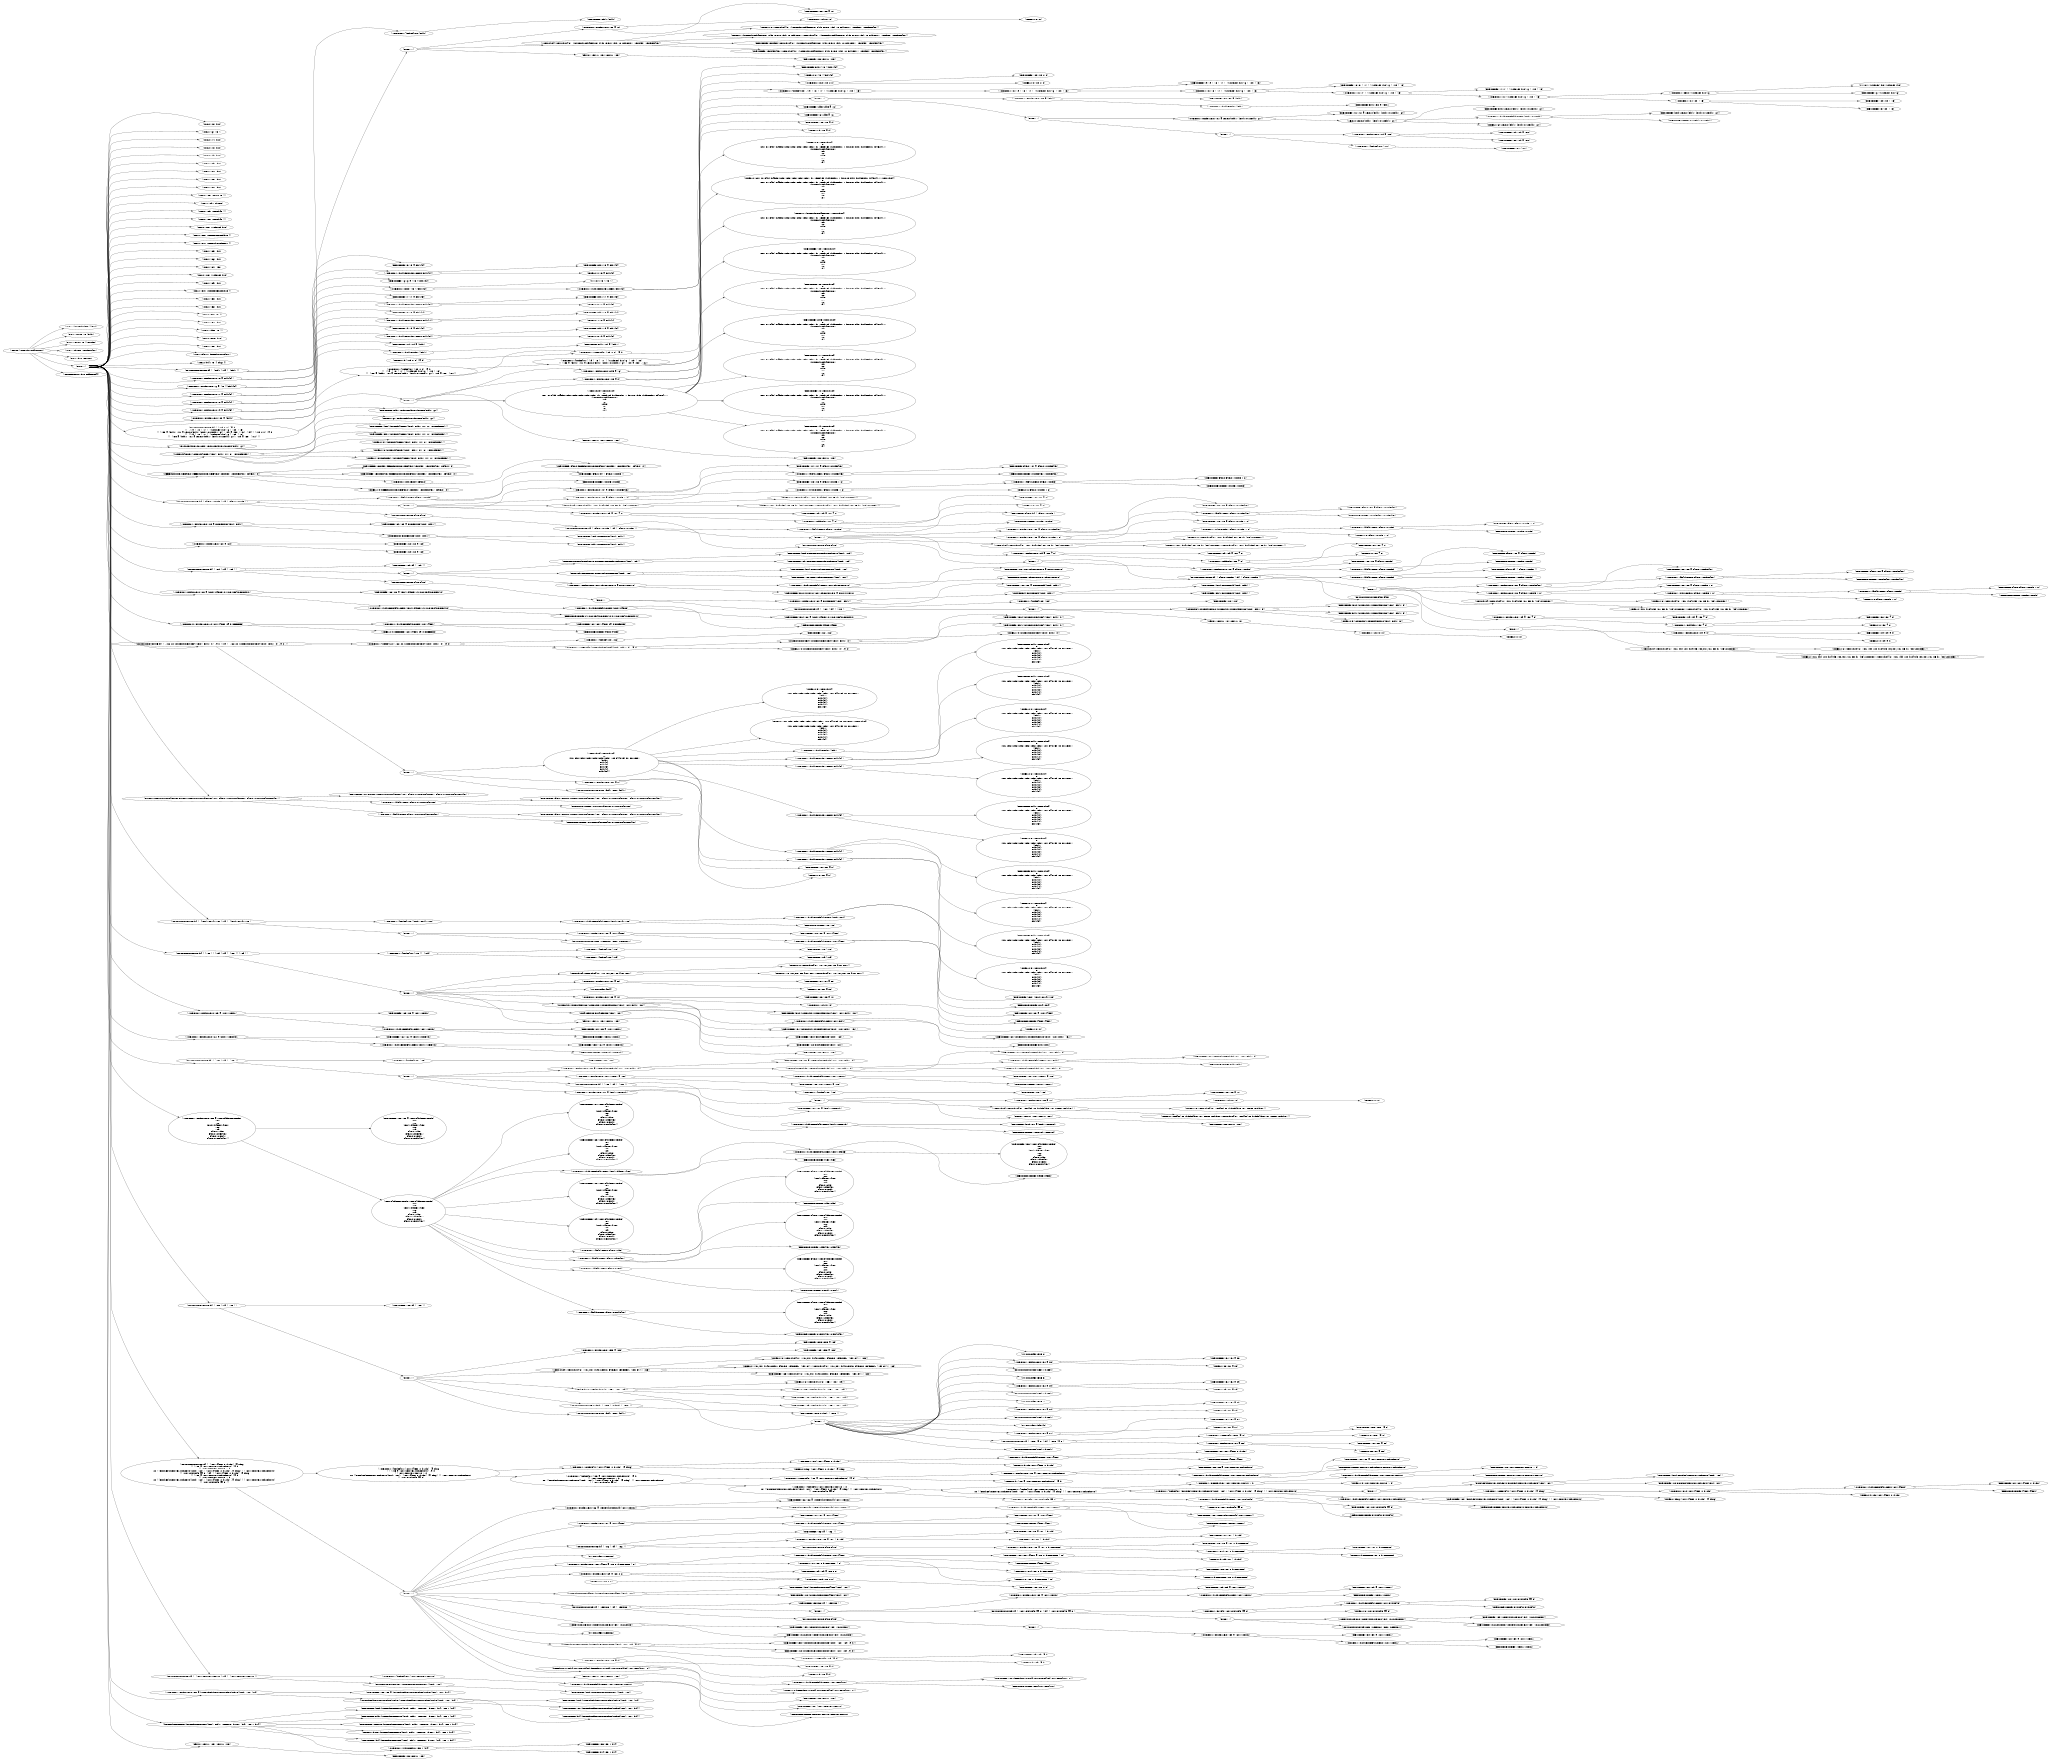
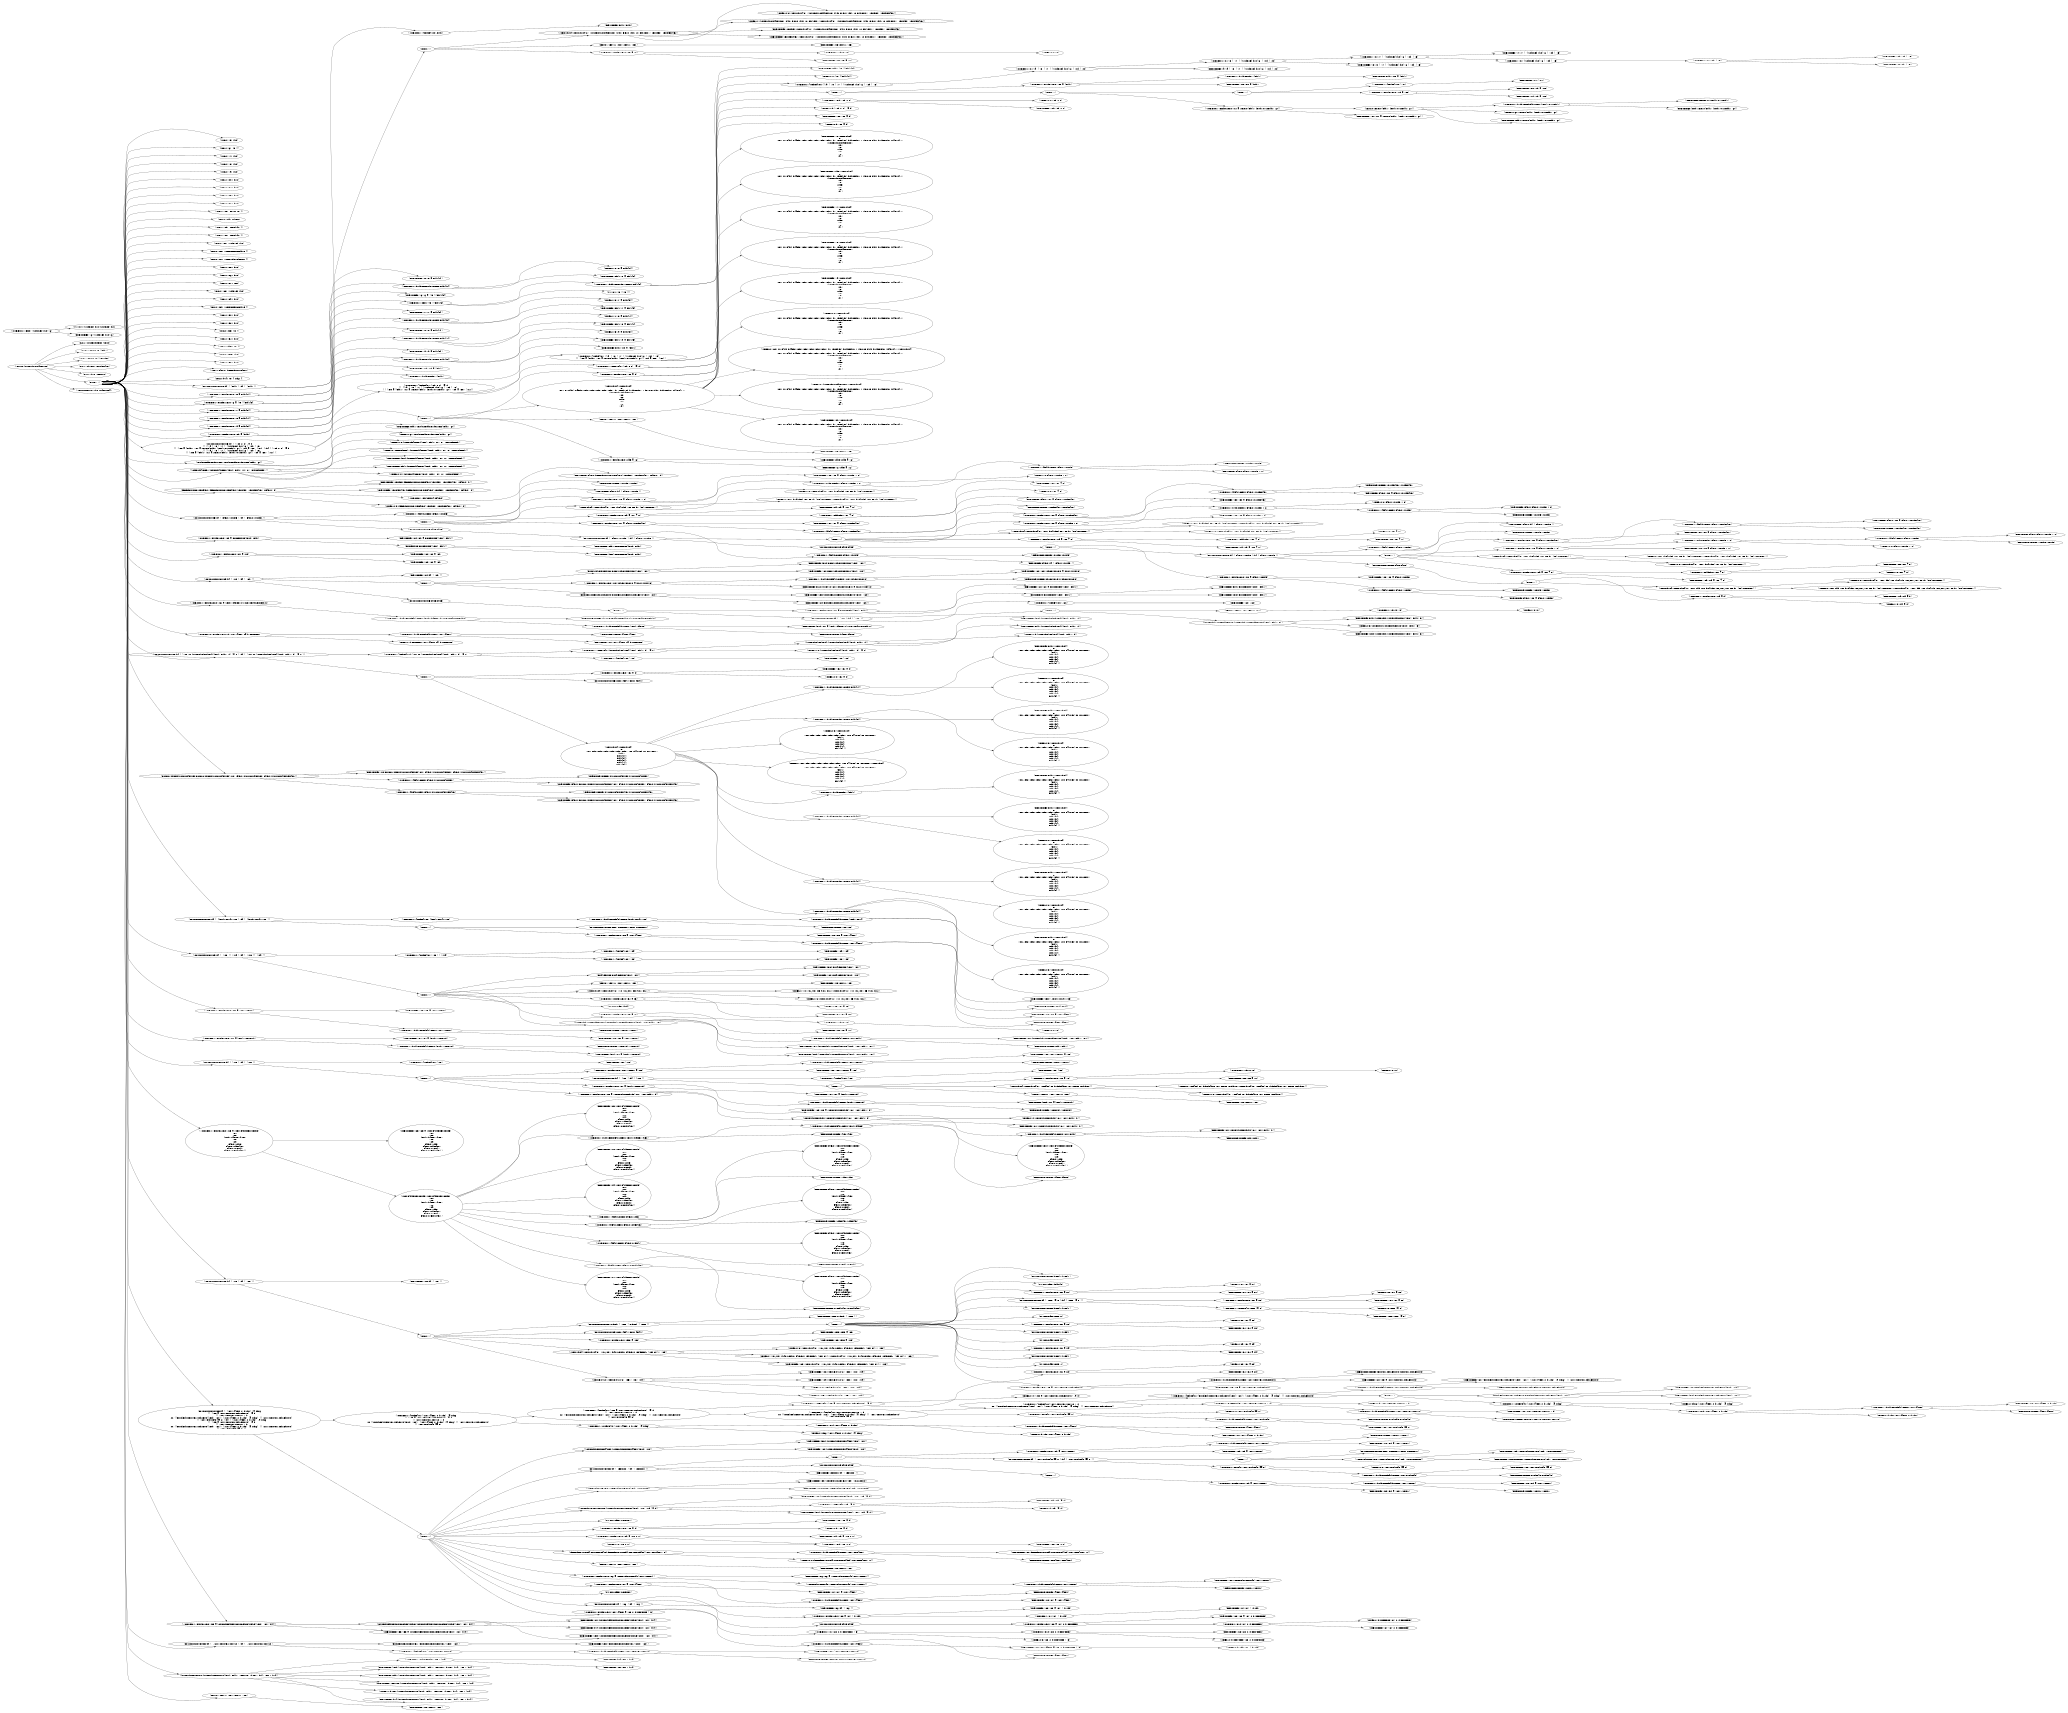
edge "(<operator>.or,(unsigned int)v6 | v10 | v5)" -> "(<operator>.cast,(unsigned int)v6)": removed
edge "(LITERAL,0,(v10 & 1) != 0)" -> "(<operator>.notEquals,(v10 & 1) != 0)": reversed
node "(IDENTIFIER,v22,v22 = hapd->iface->drv_max_acl_mac_addrs)": removed
